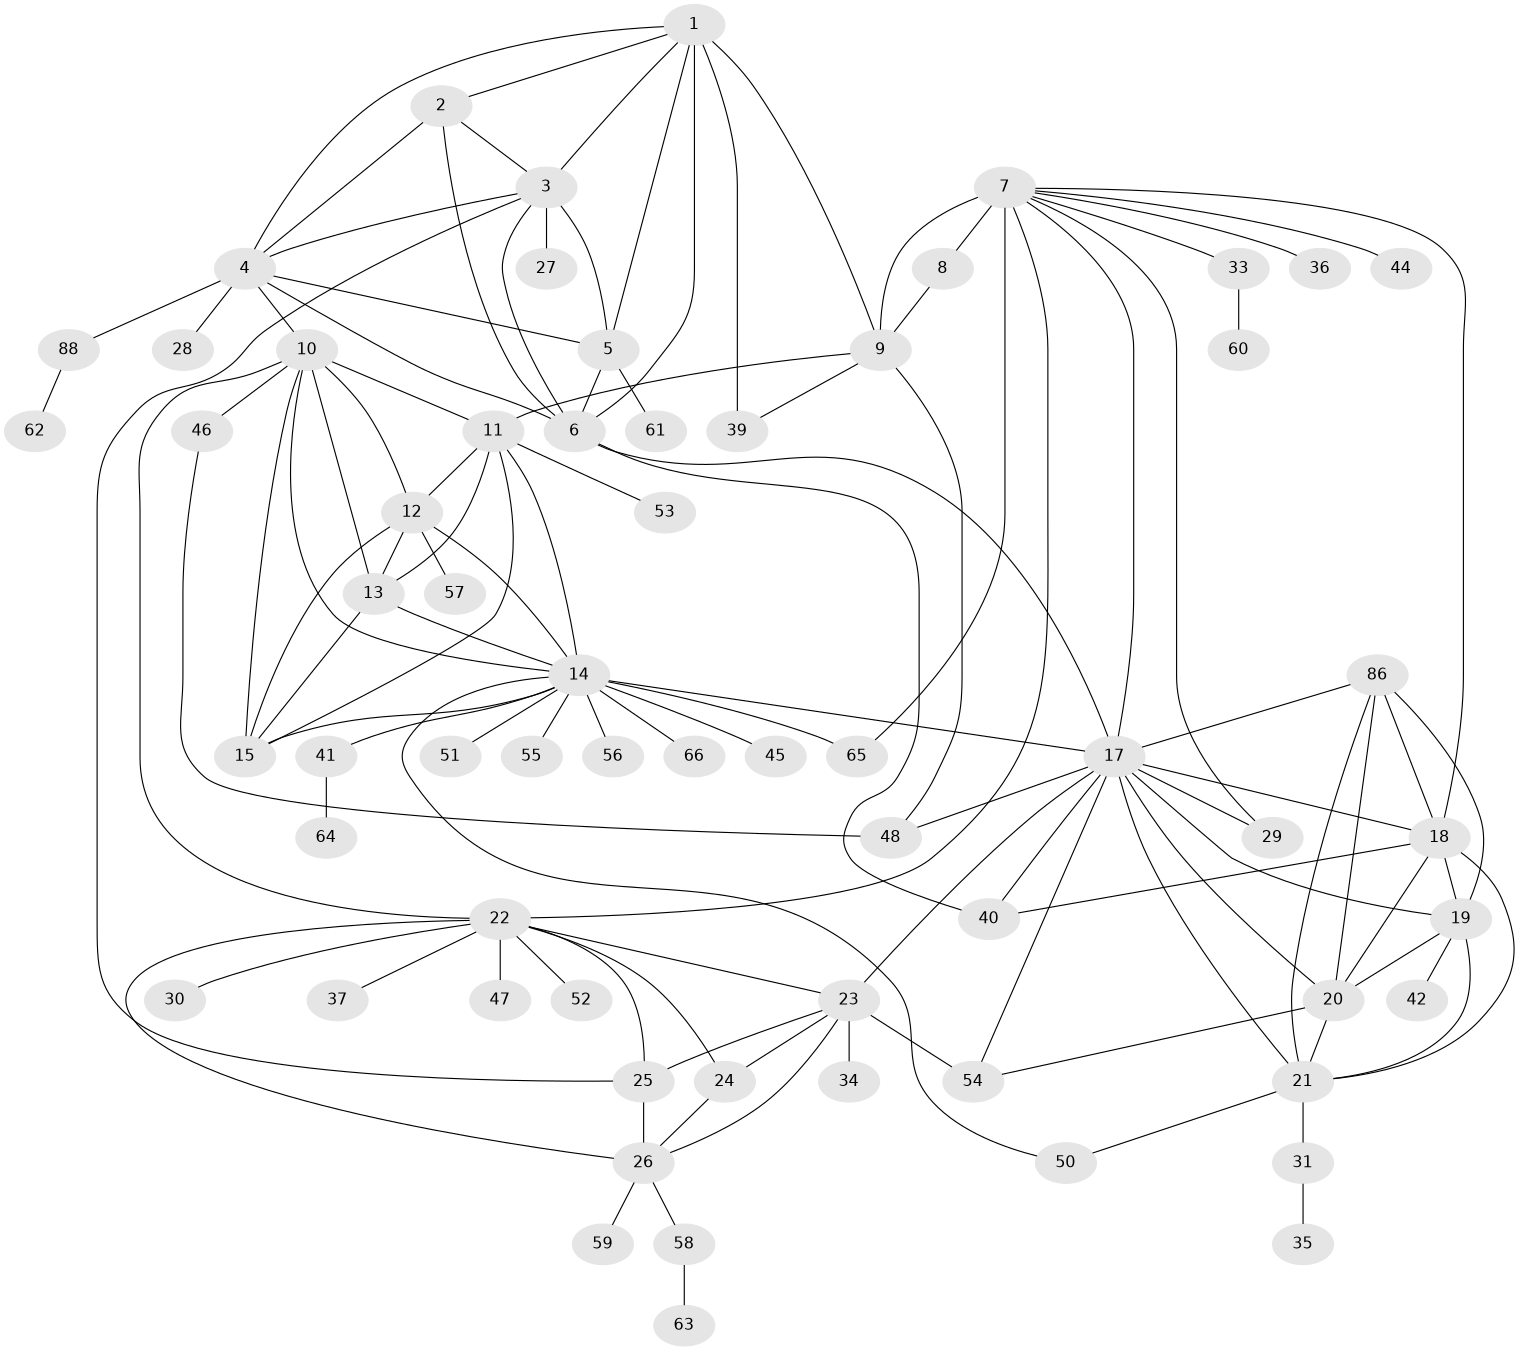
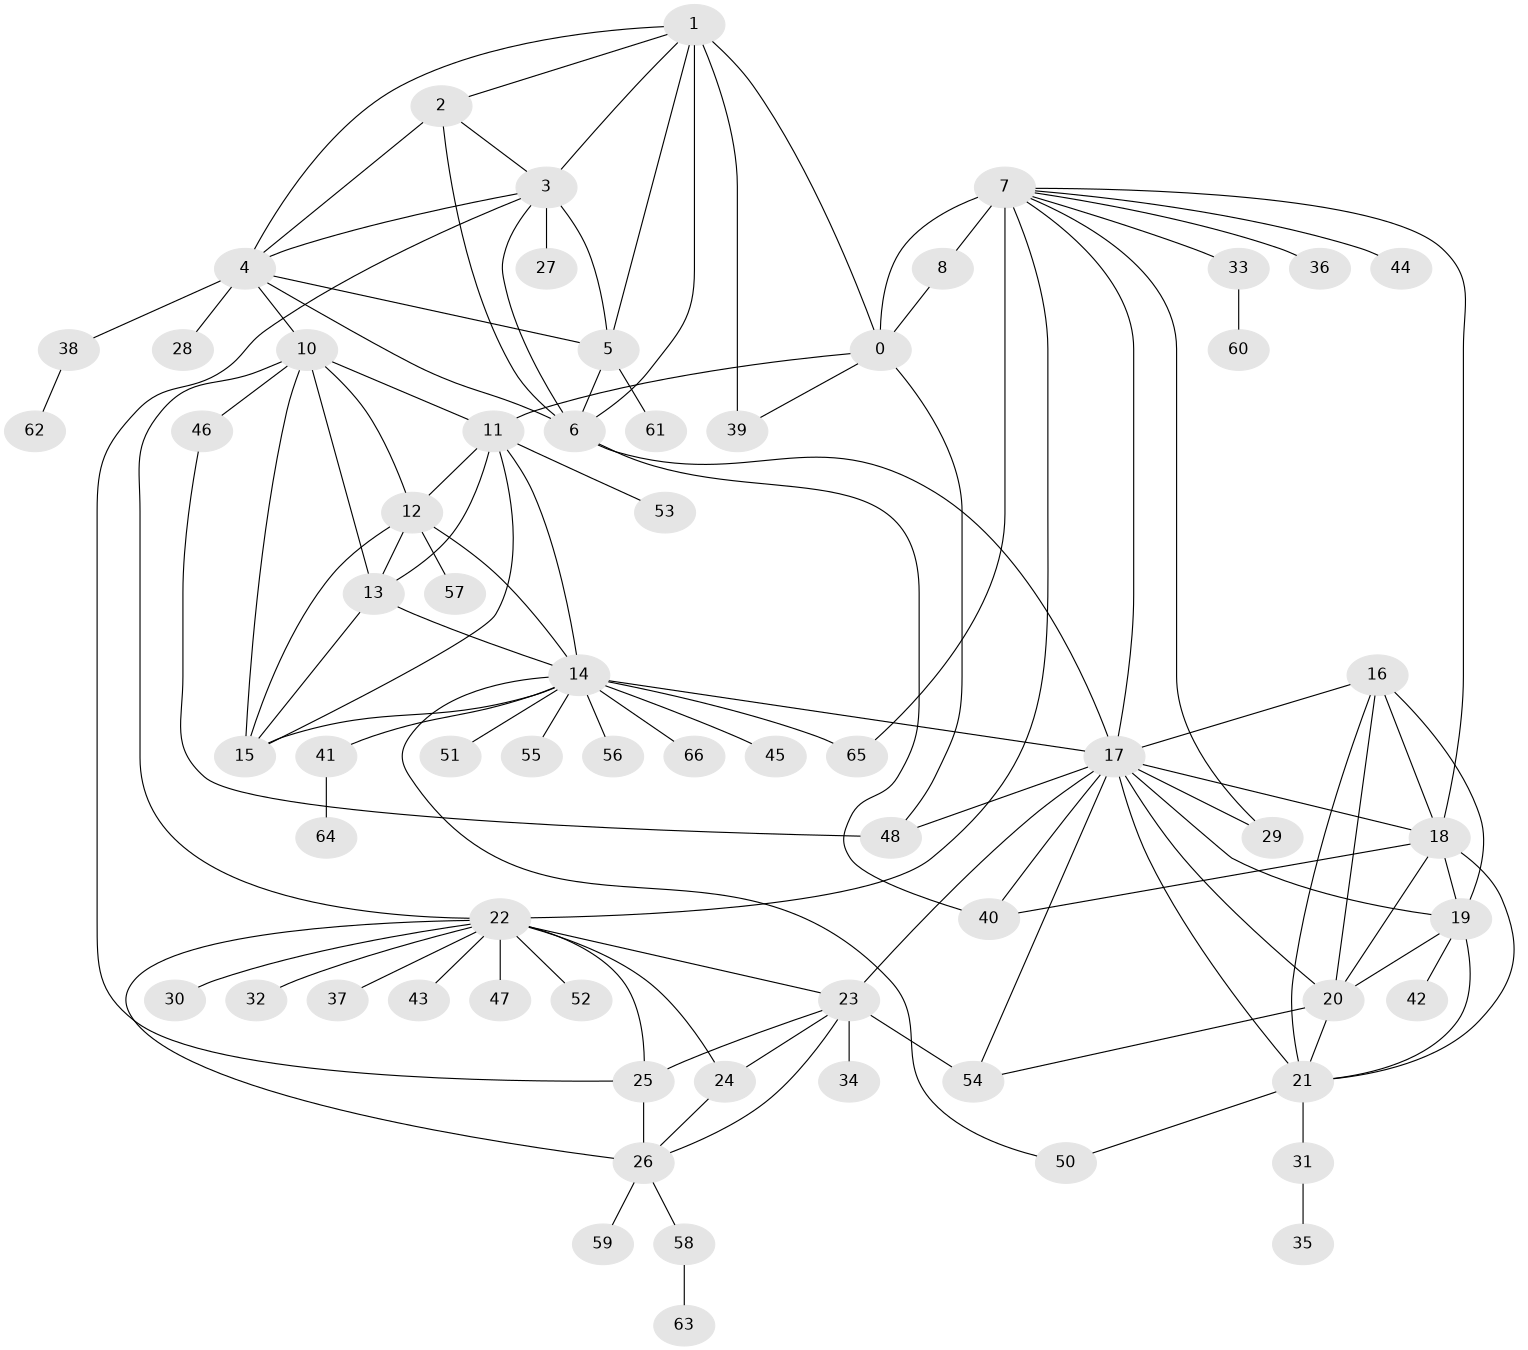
node "88": label "88" -> "38"
node "9": label "9" -> "0"
edge "10" -- "14": removed
node "86": label "86" -> "16"
node "32": added
node "43": added
